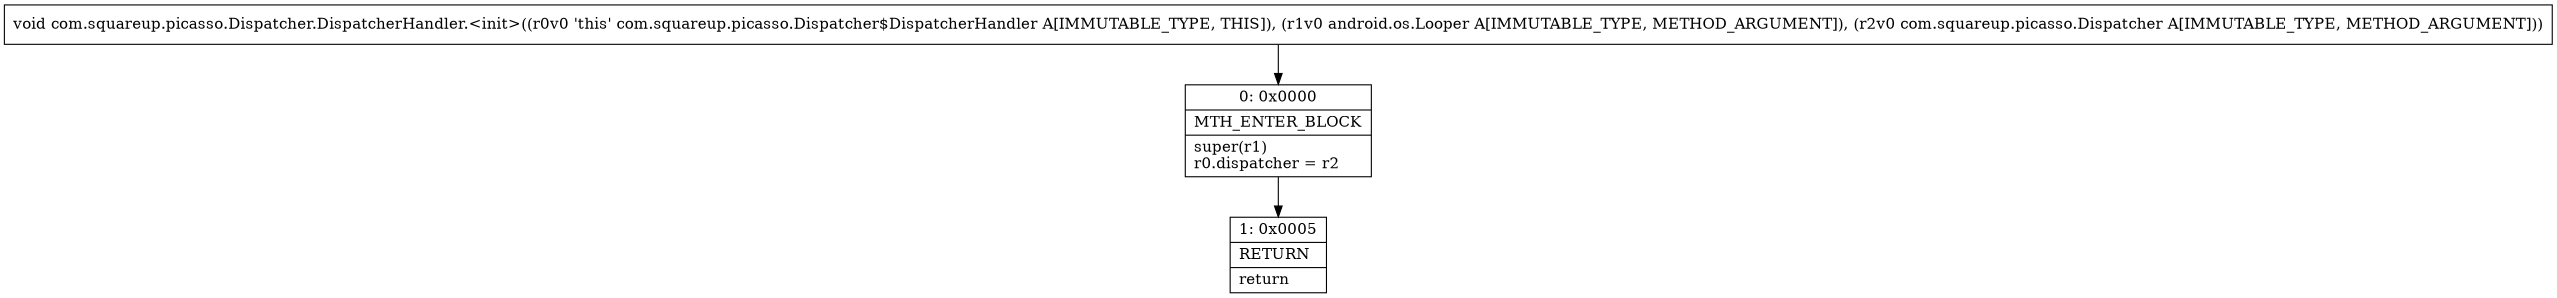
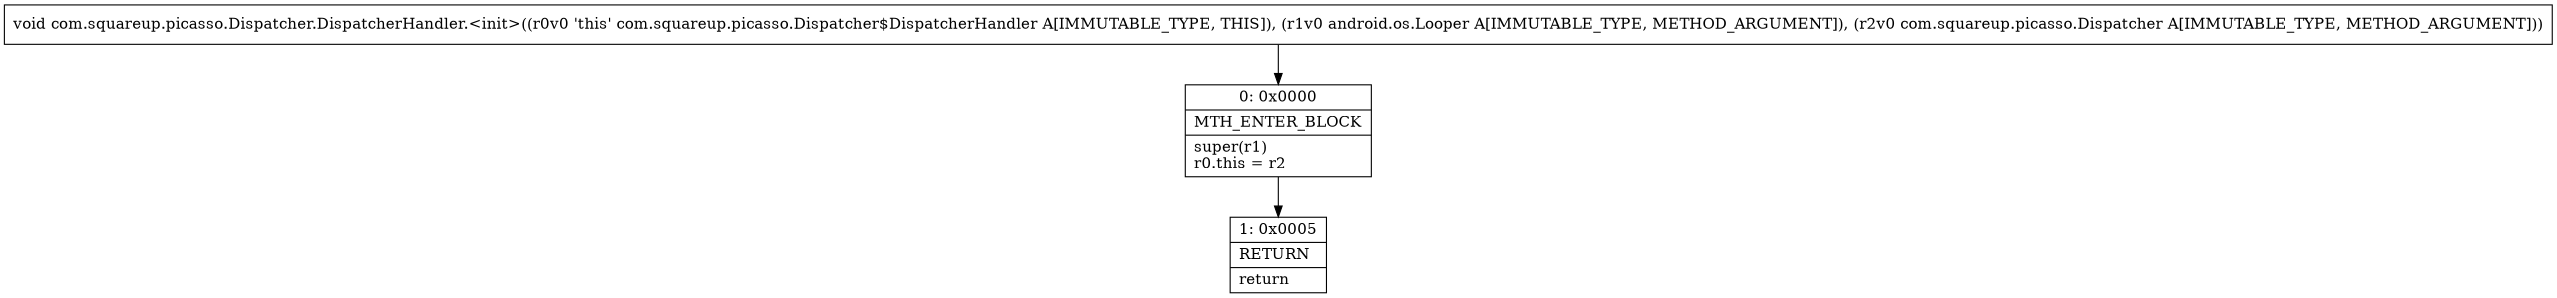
node "0: 0x0000": text "r0.dispatcher = r2" -> "r0.this = r2"
